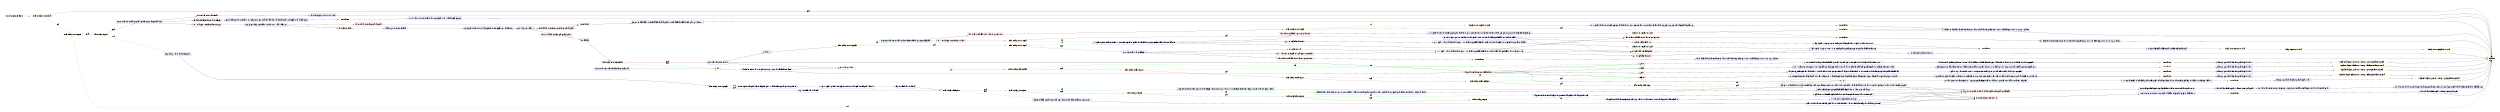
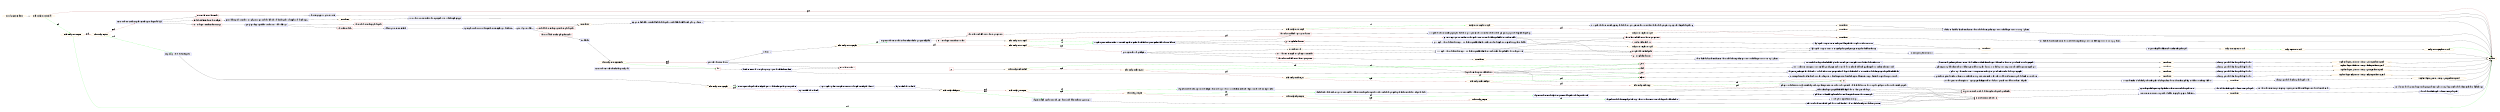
node "kein ding, famalam. tu, früh du tun musst": label "kein ding, famalam. tu, früh du tun musst" -> "kein ding, famalam. tu, was du tun musst"
